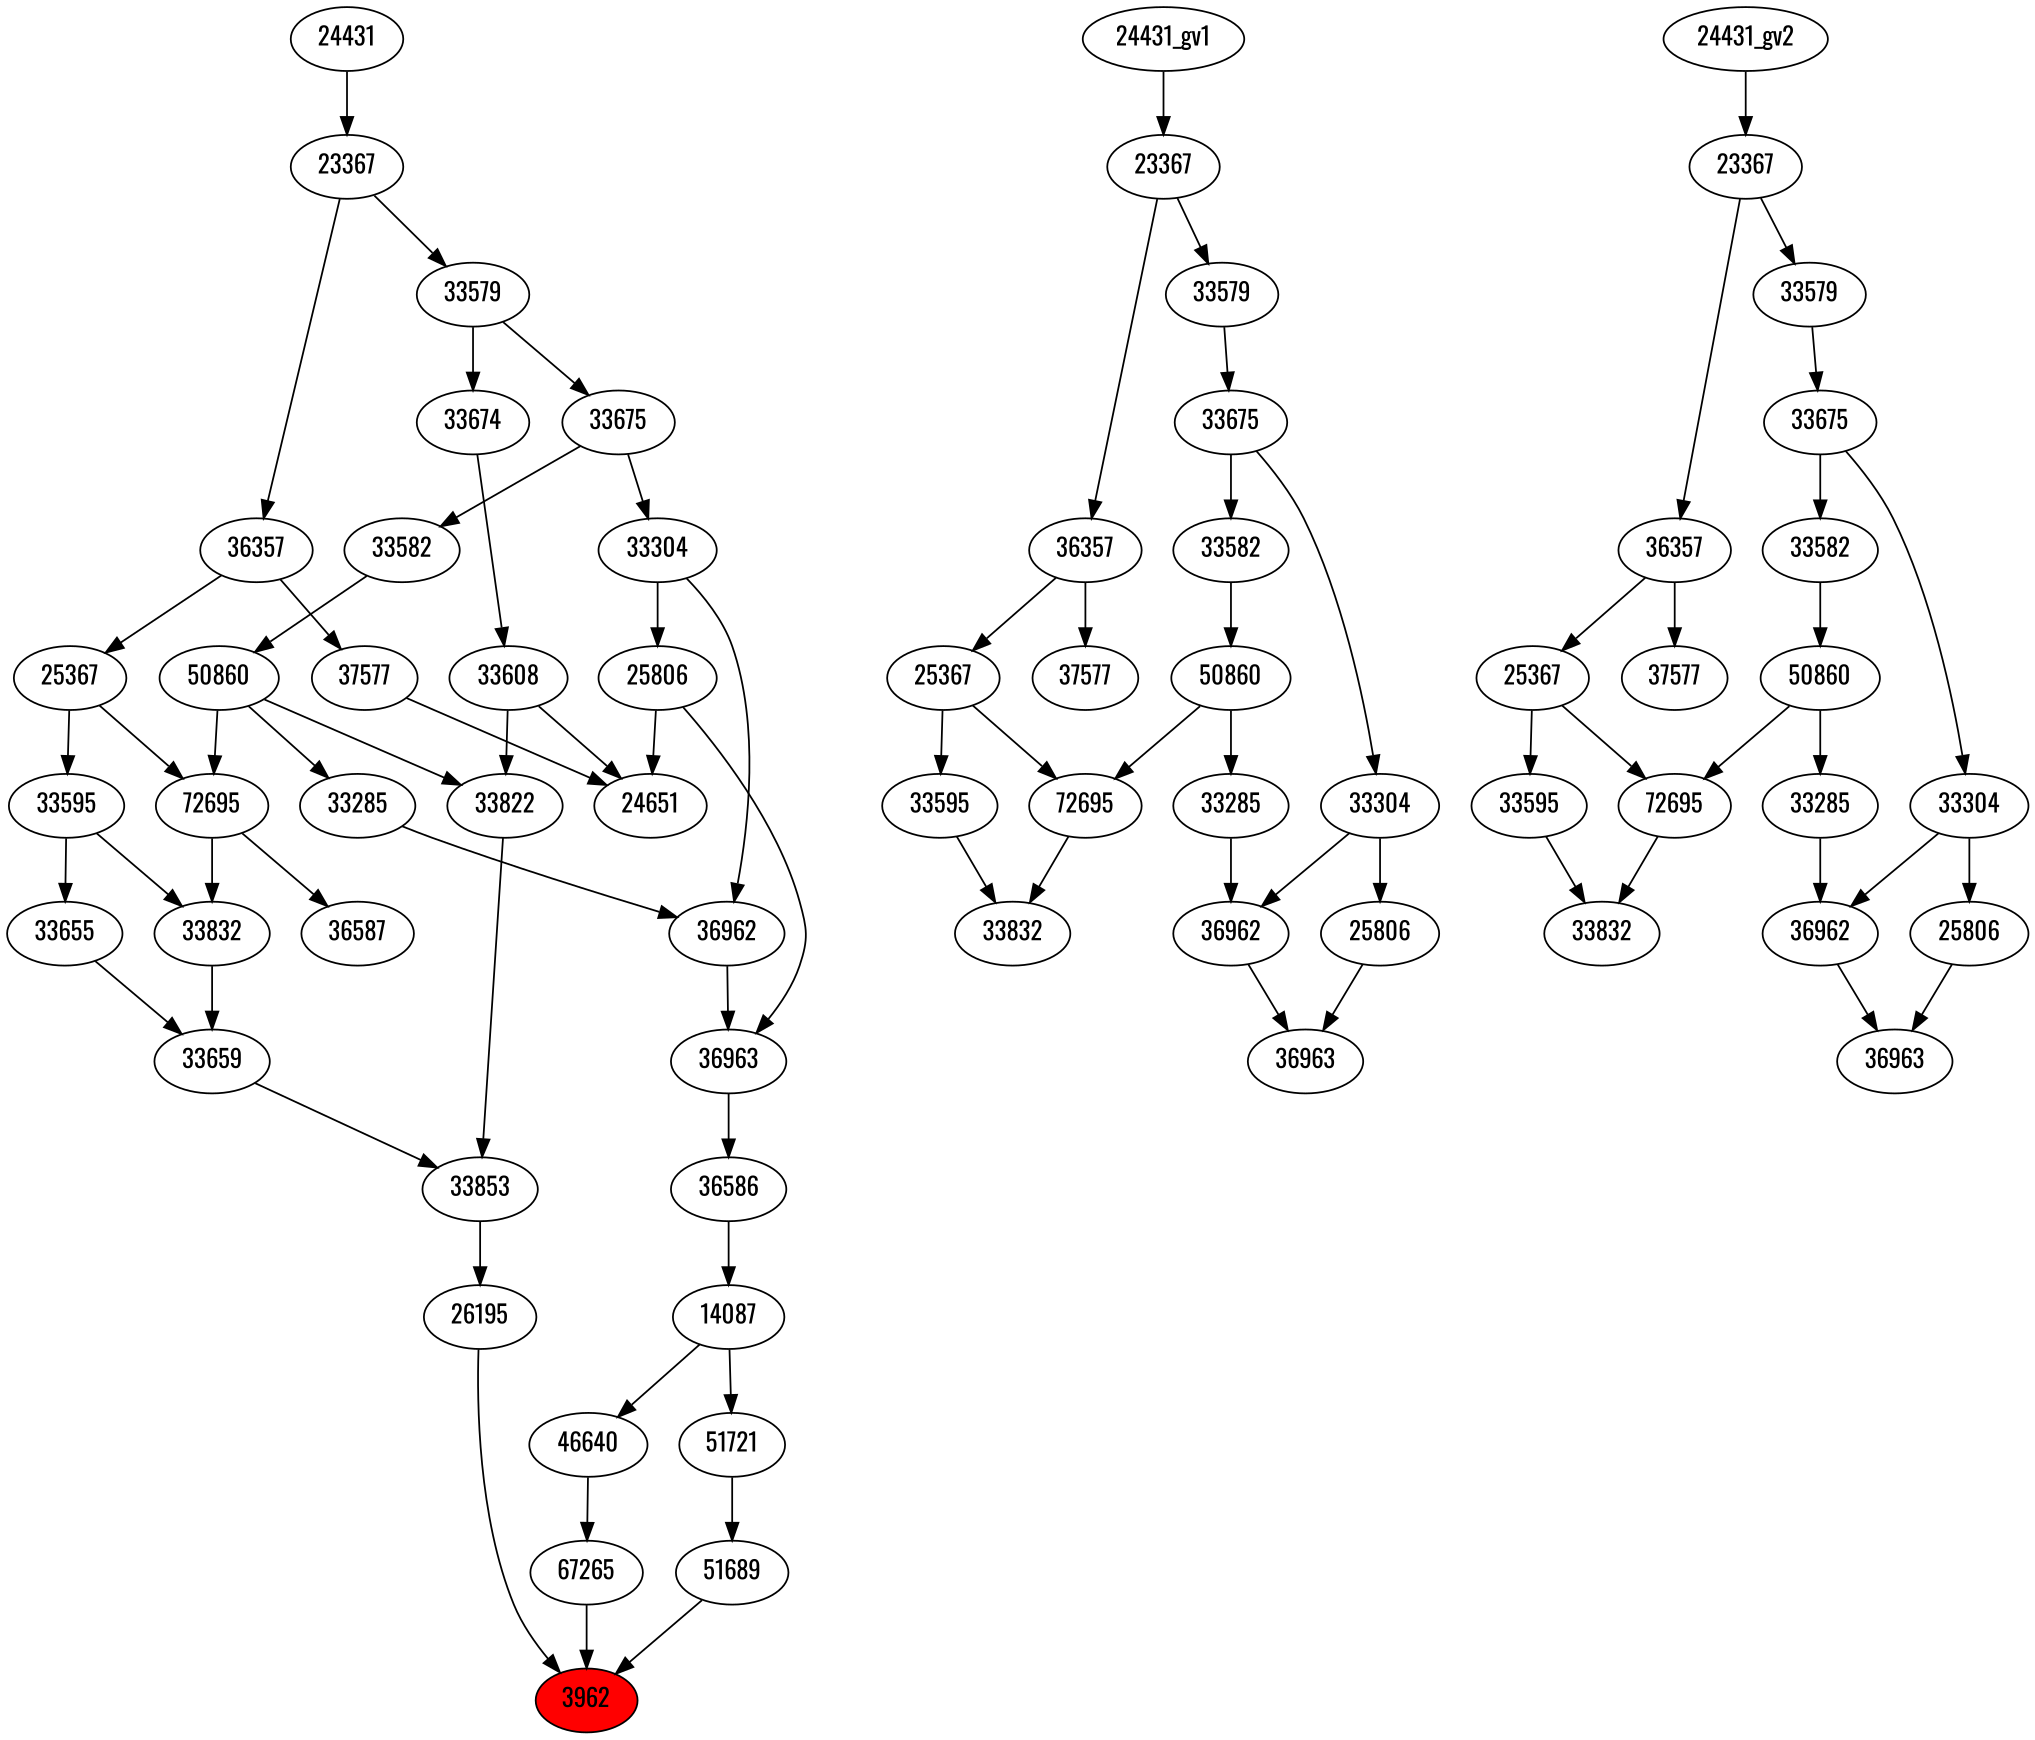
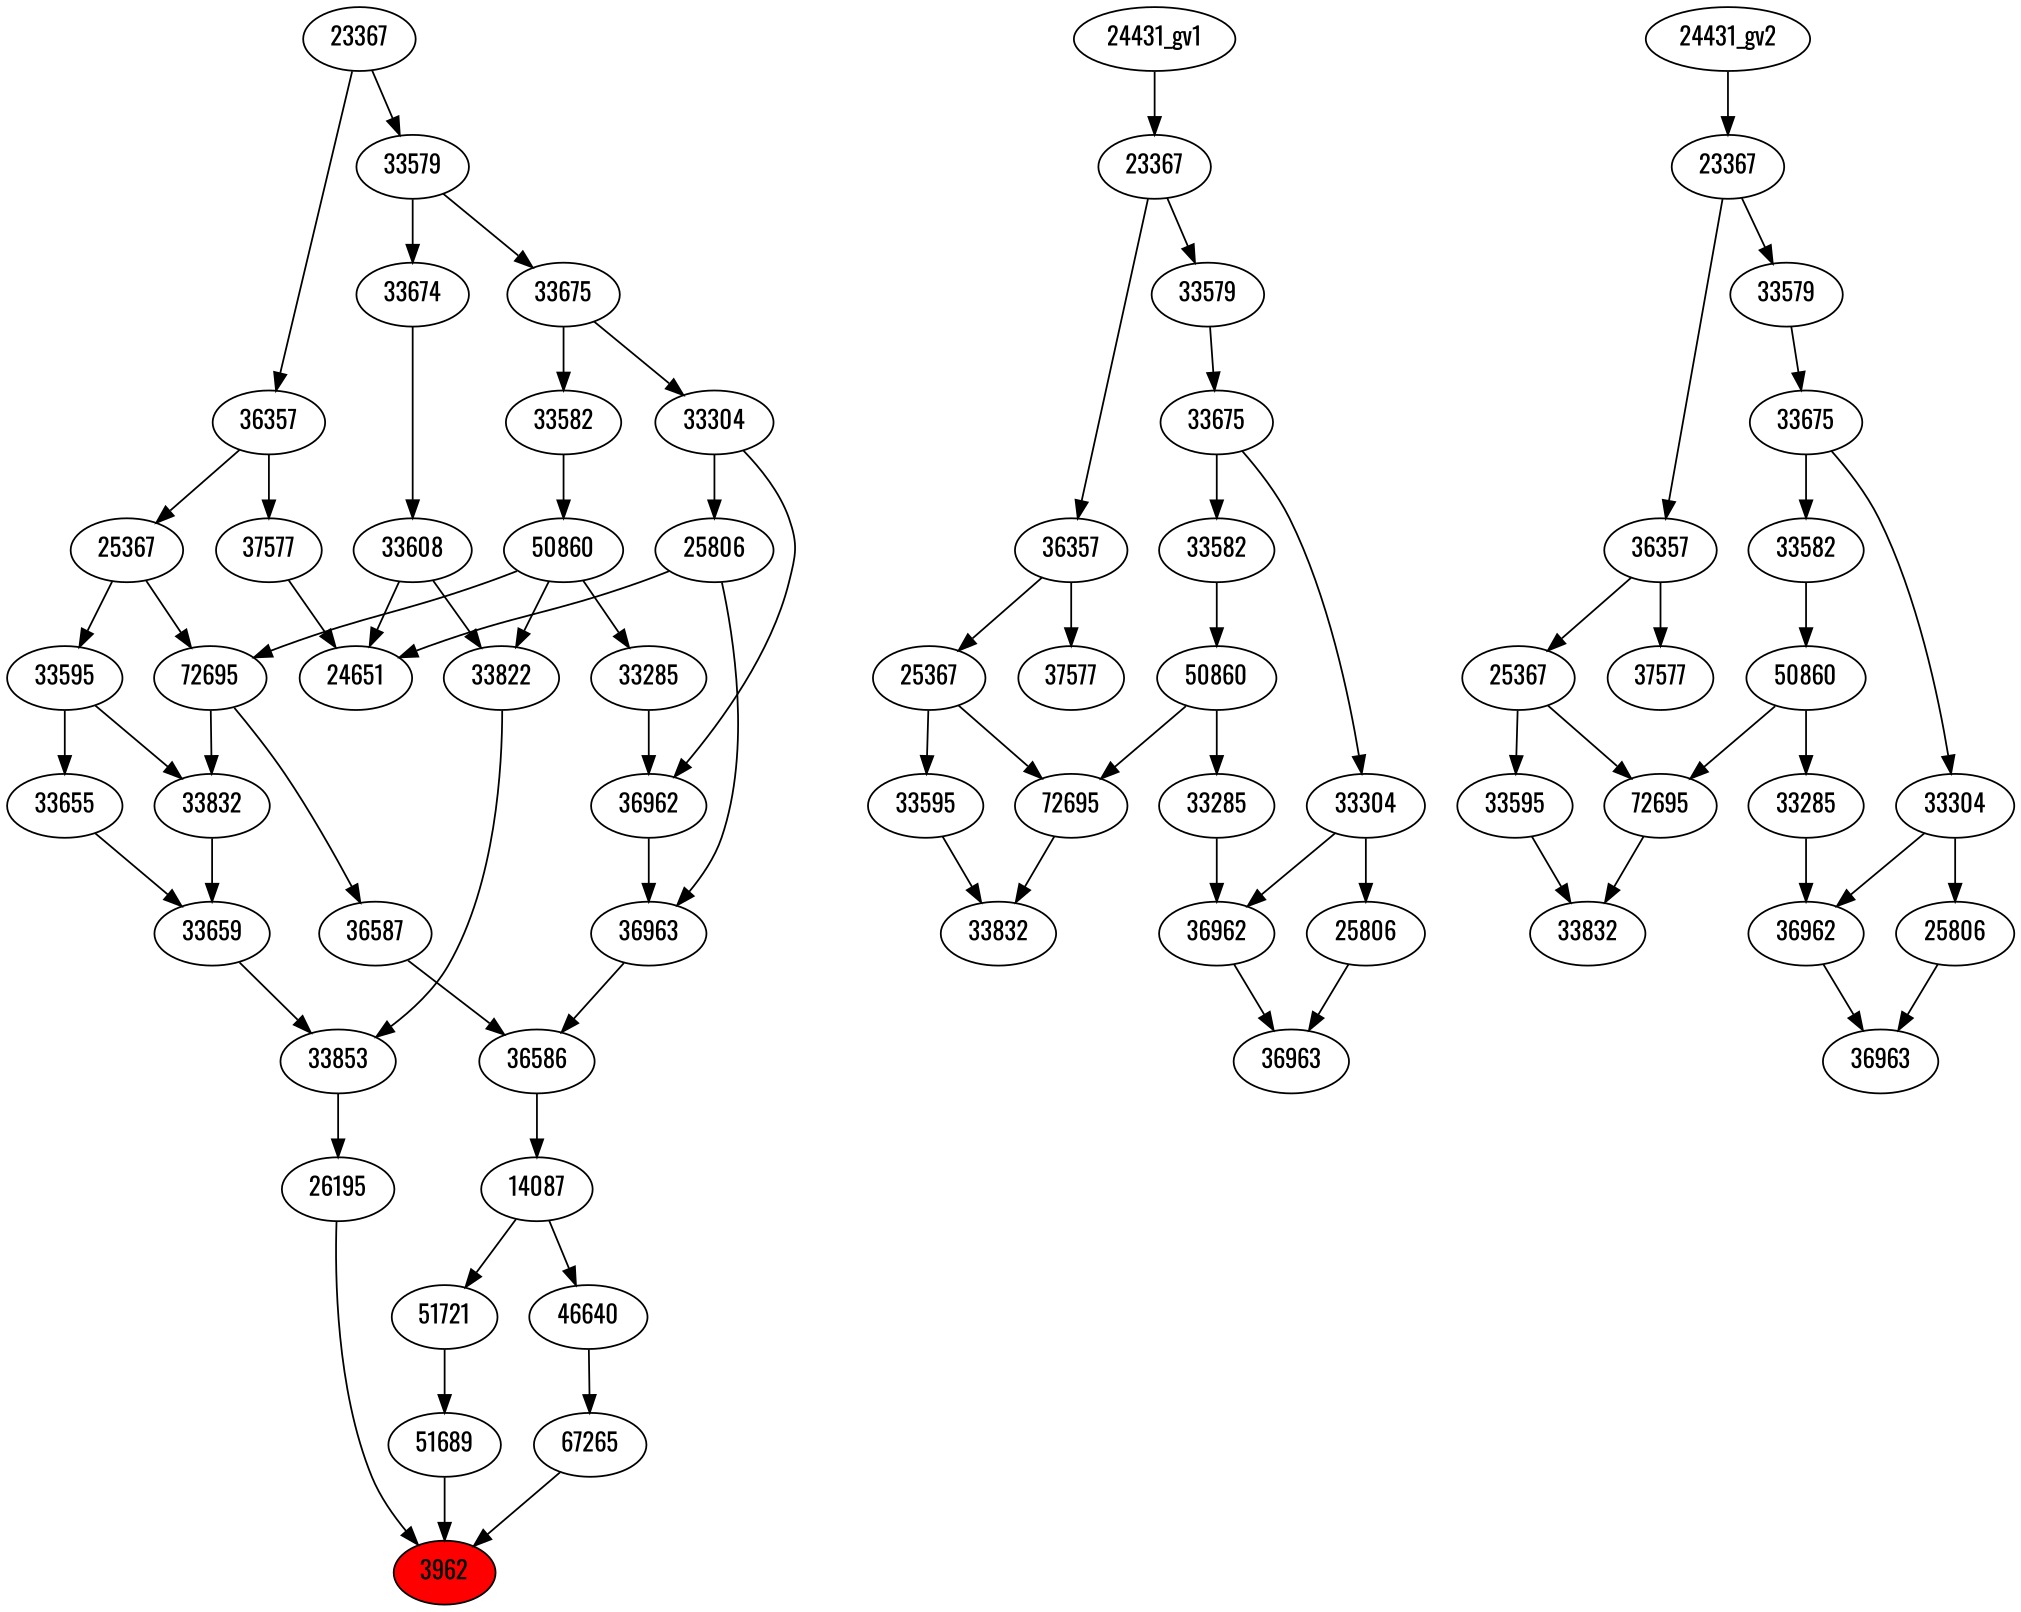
node "24431": removed
edge "36587" -> "36586": added
